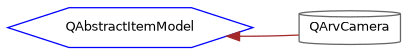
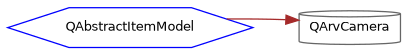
edge "QArvCamera" -> "QAbstractItemModel": reversed
